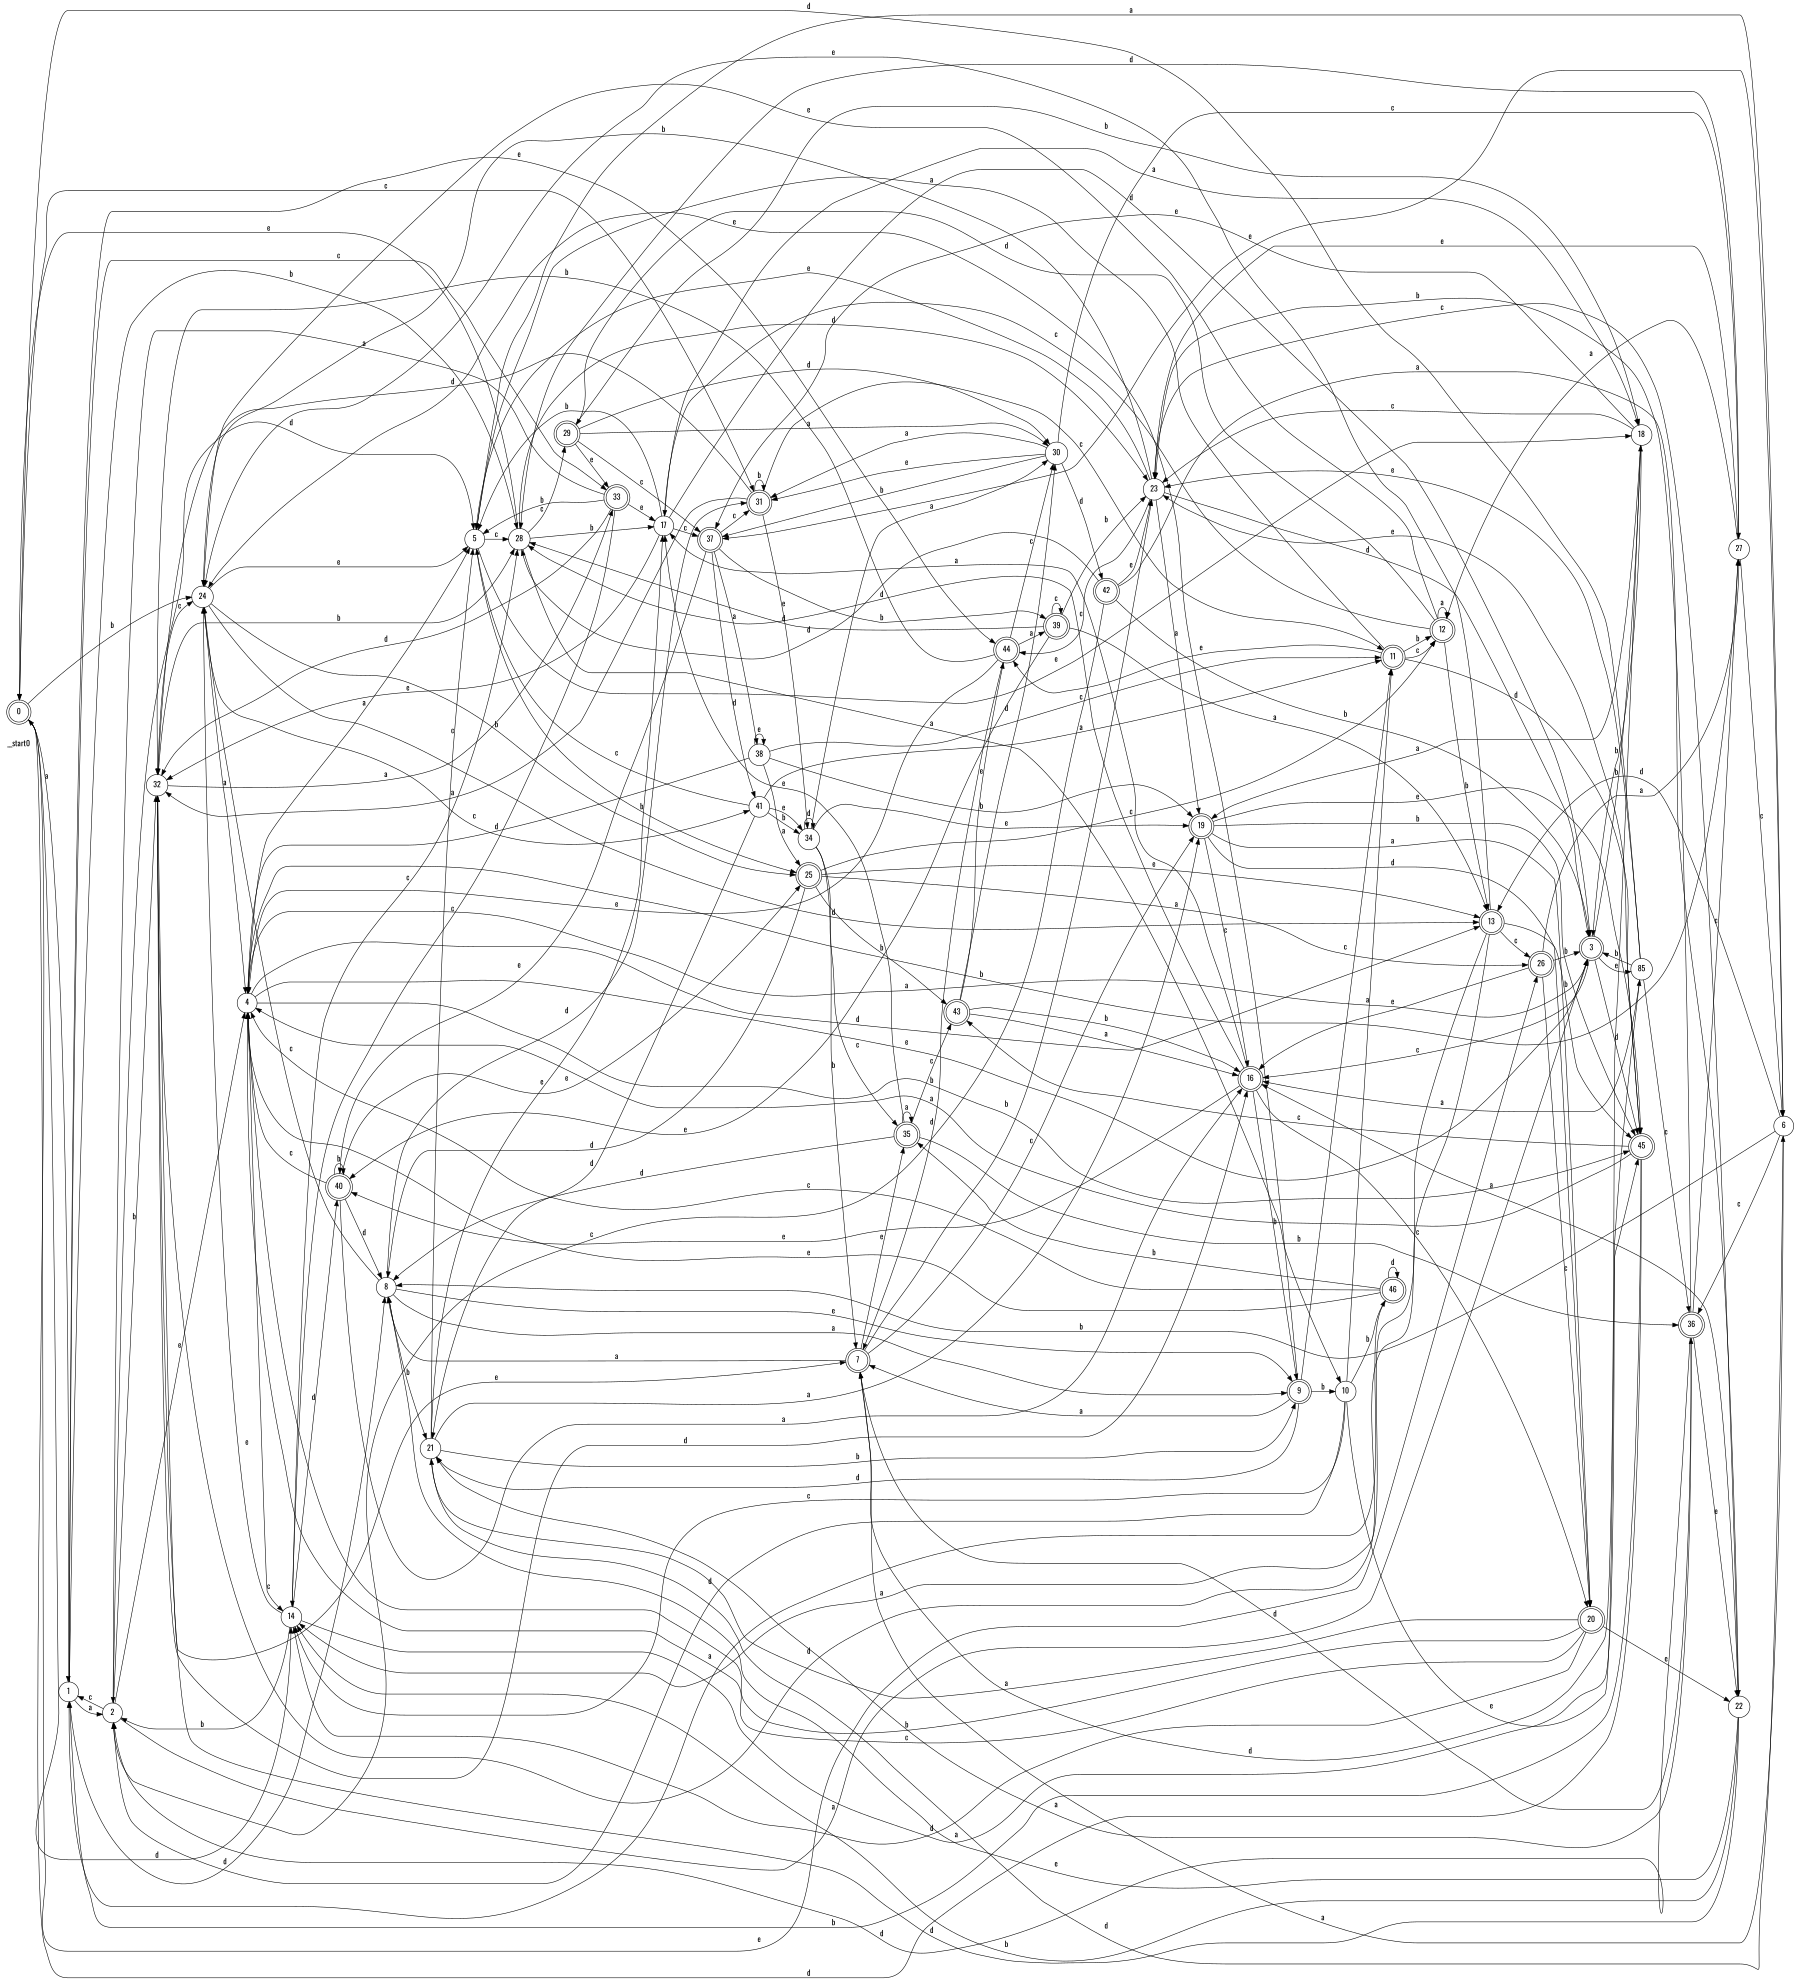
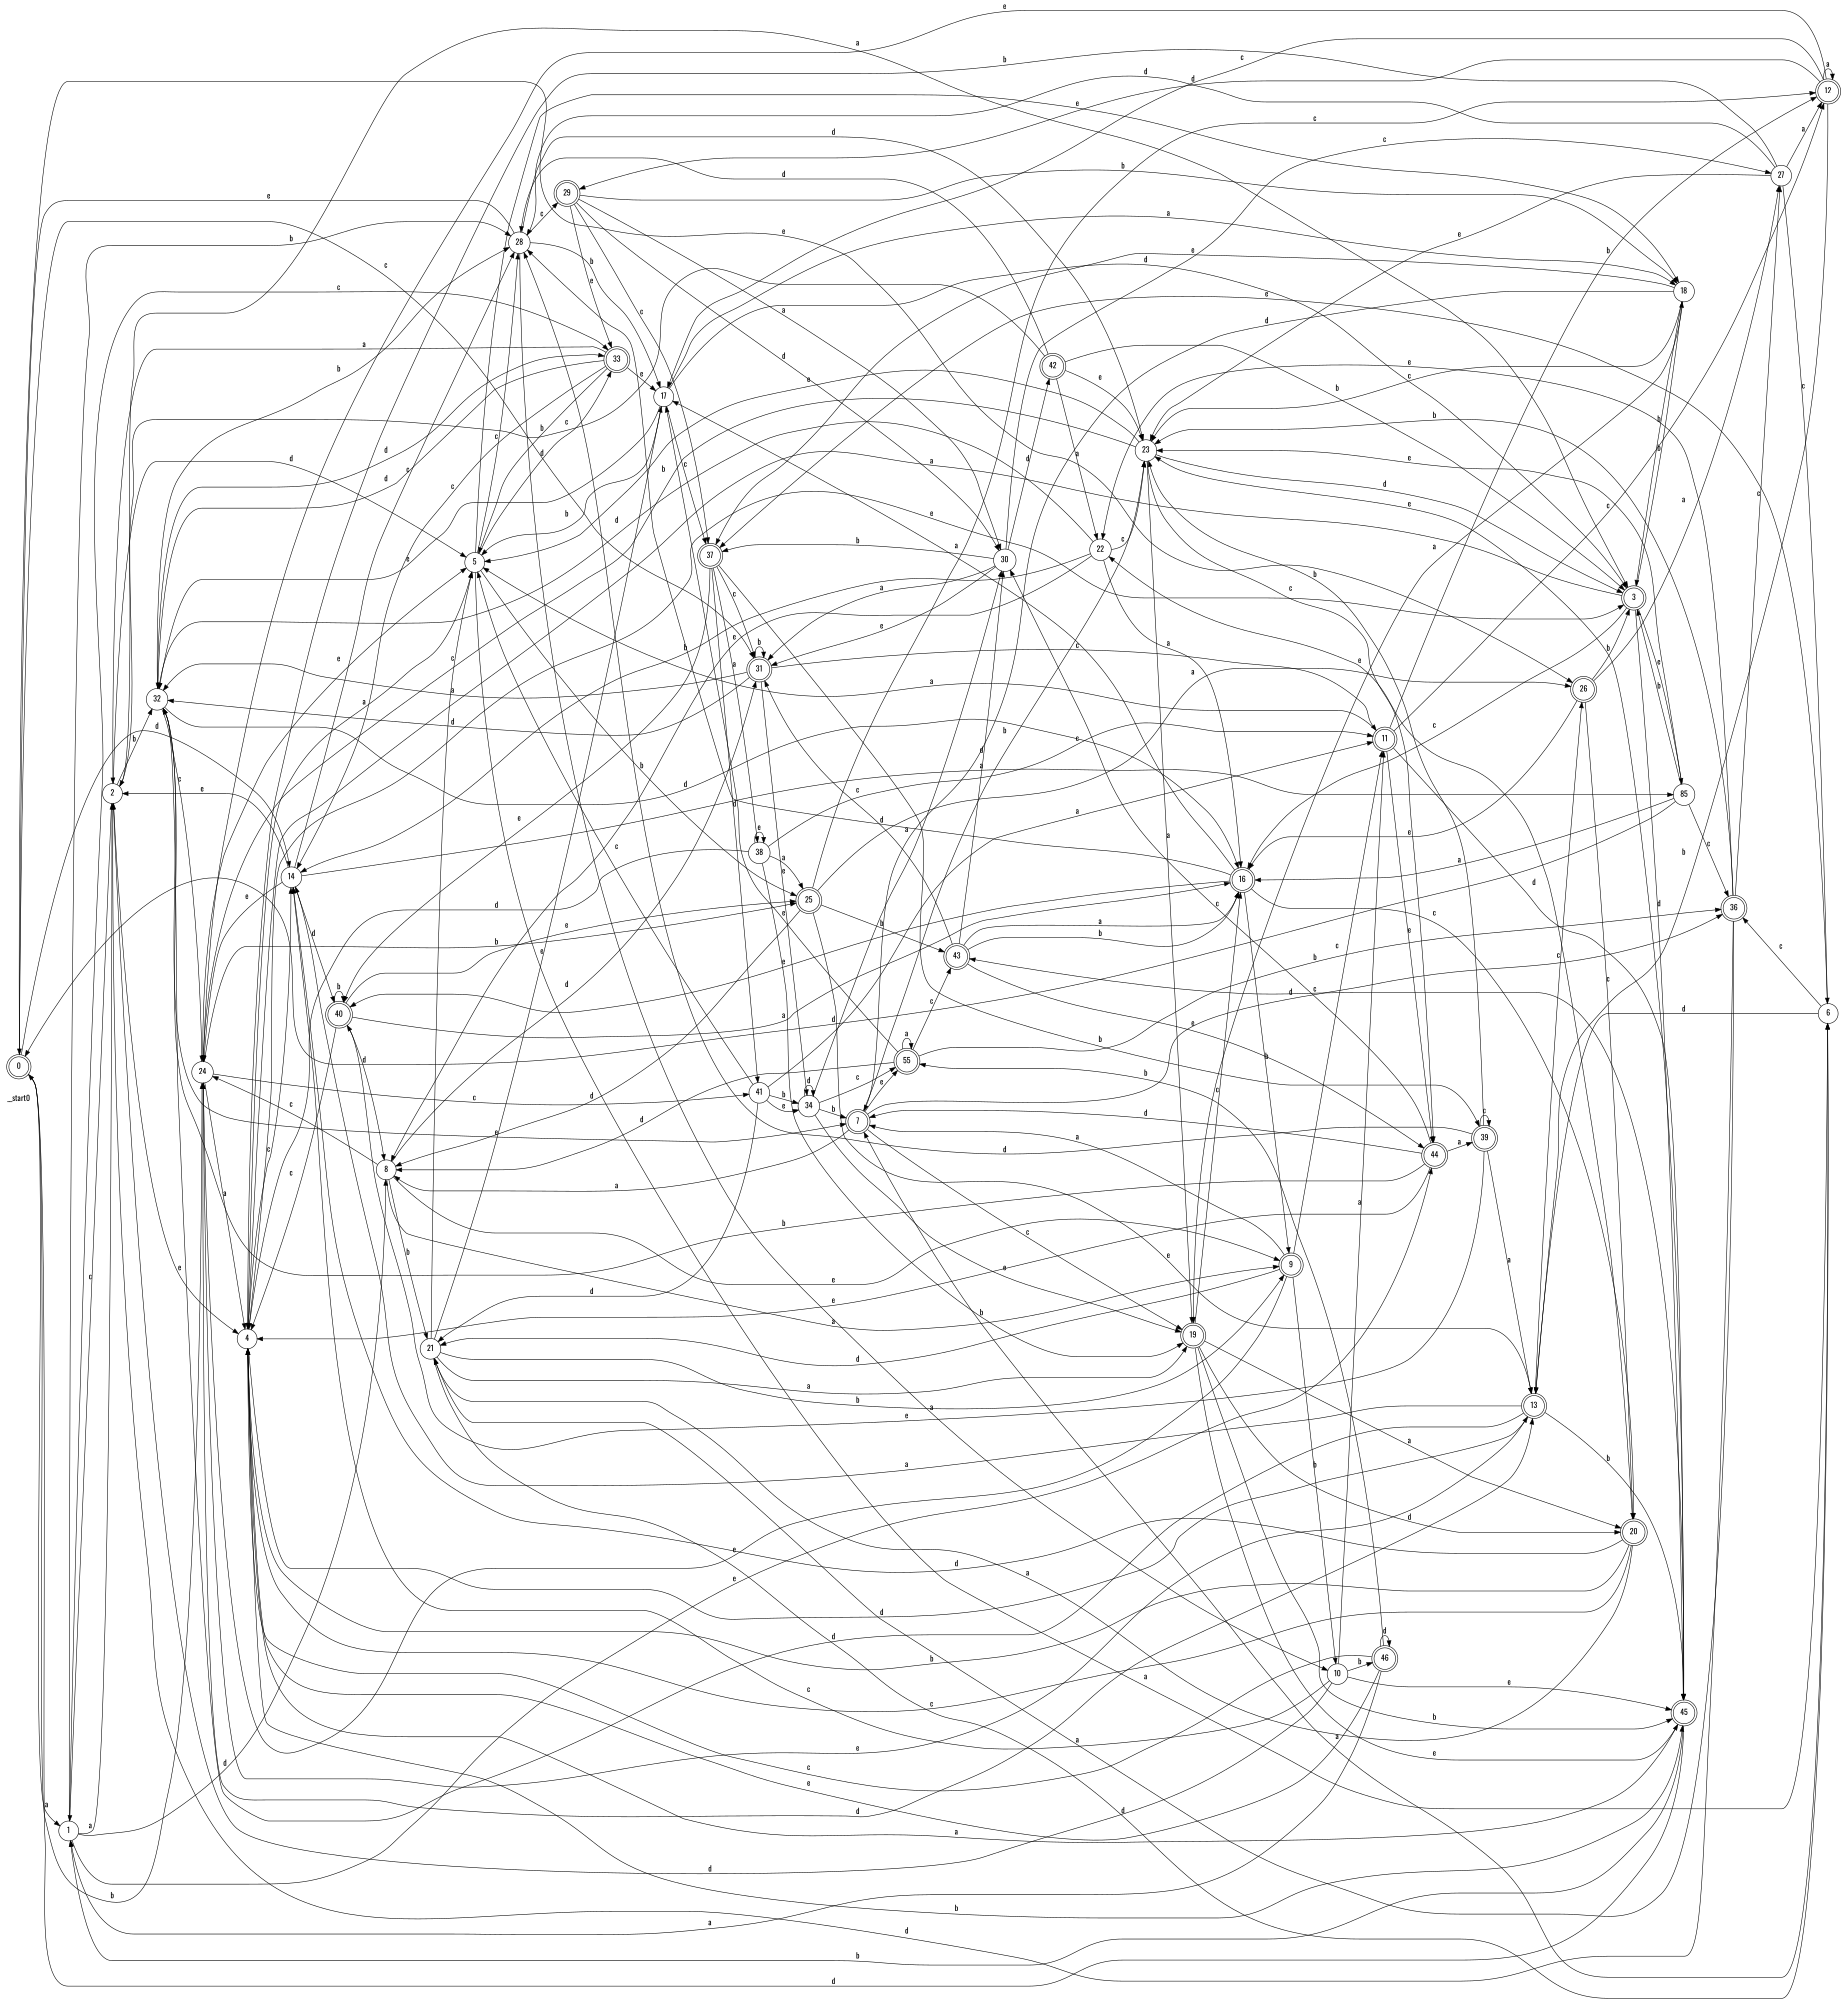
edge "5" -> "33": added, label "d"
edge "32" -> "33": label "a" -> "d"
edge "43" -> "31": added, label "c"
node "35": label "35" -> "55"
edge "6" -> "8": removed, label "b"
edge "14" -> "2": label "b" -> "e"
